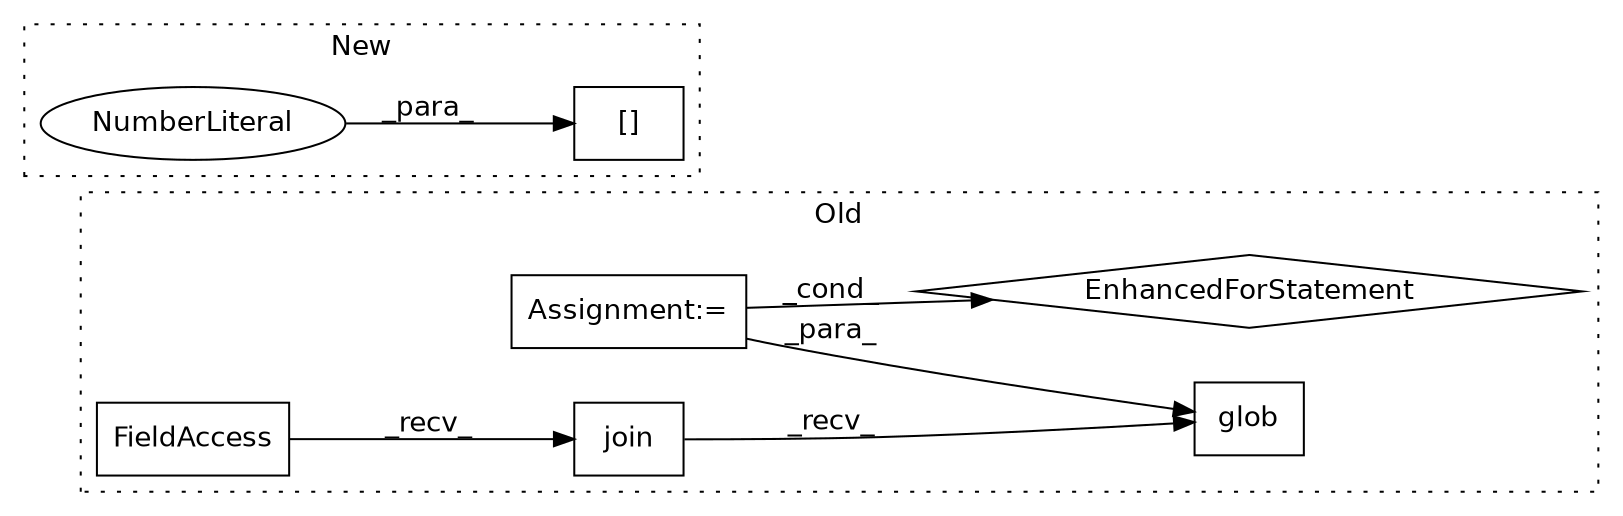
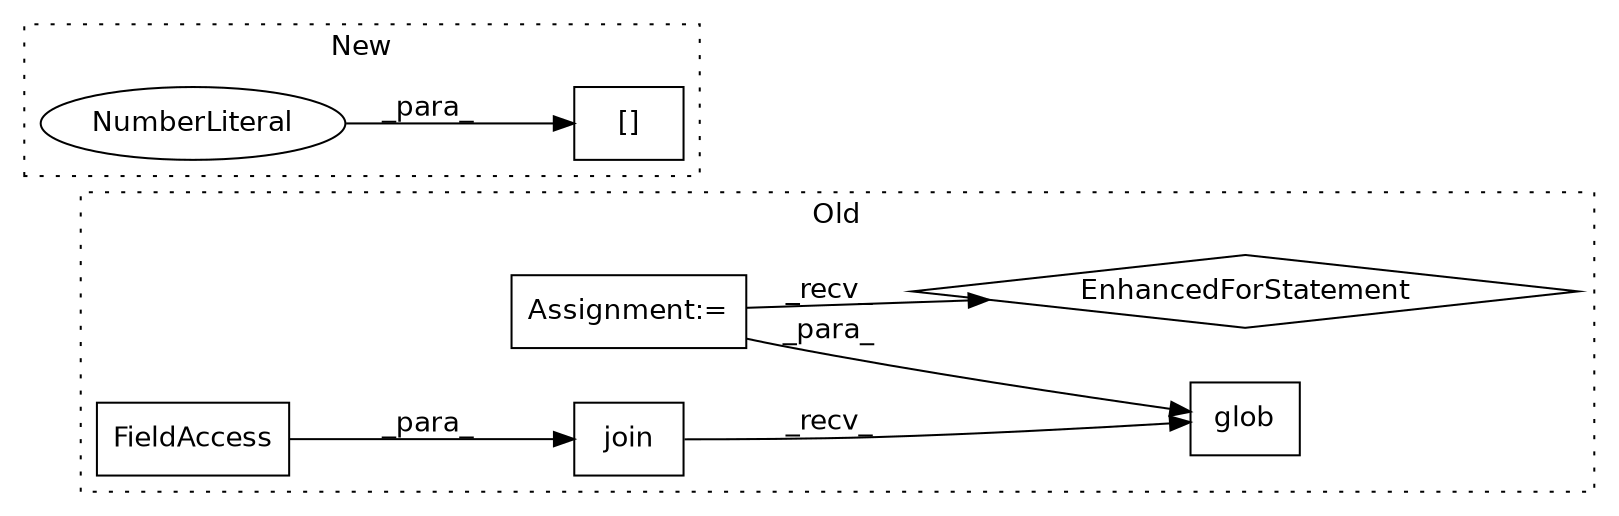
edge "Assignment:=" -> "EnhancedForStatement": label "_cond_" -> "_recv_"
edge "FieldAccess" -> "join": label "_recv_" -> "_para_"
